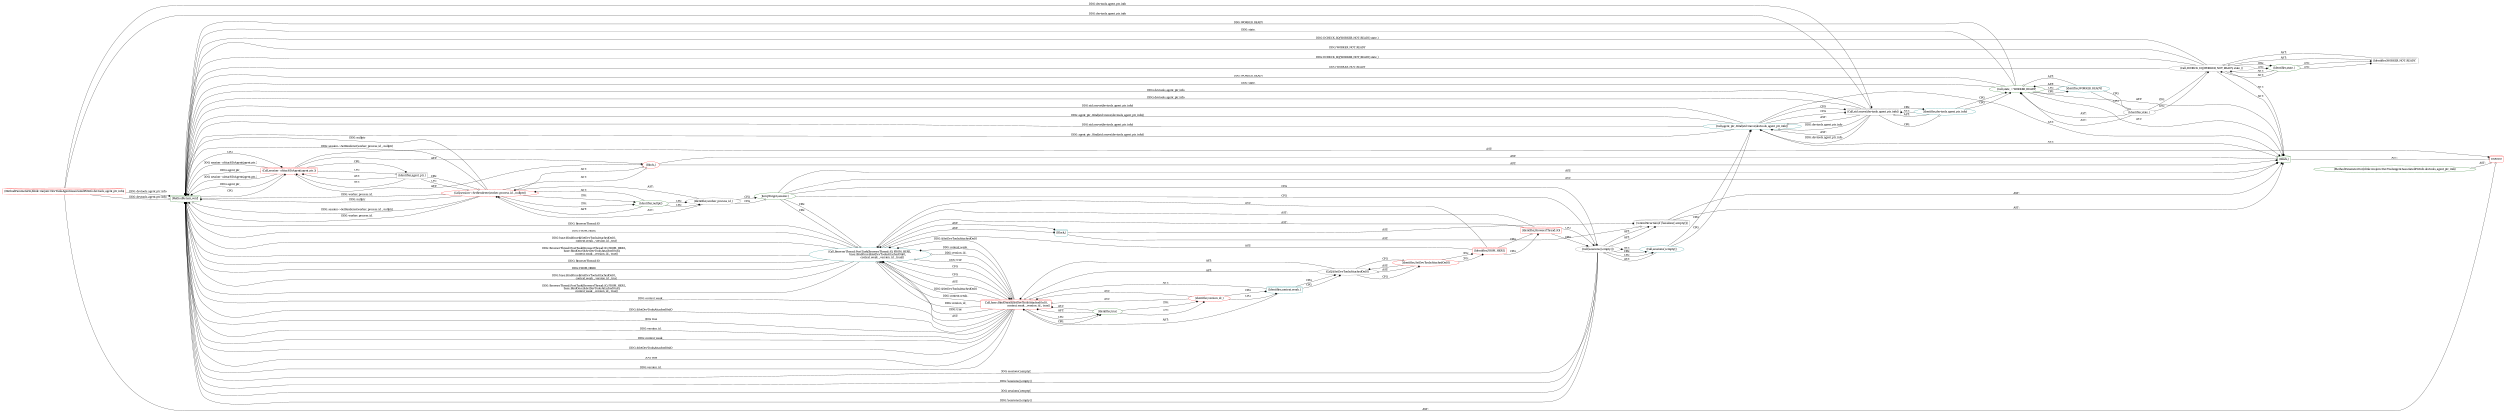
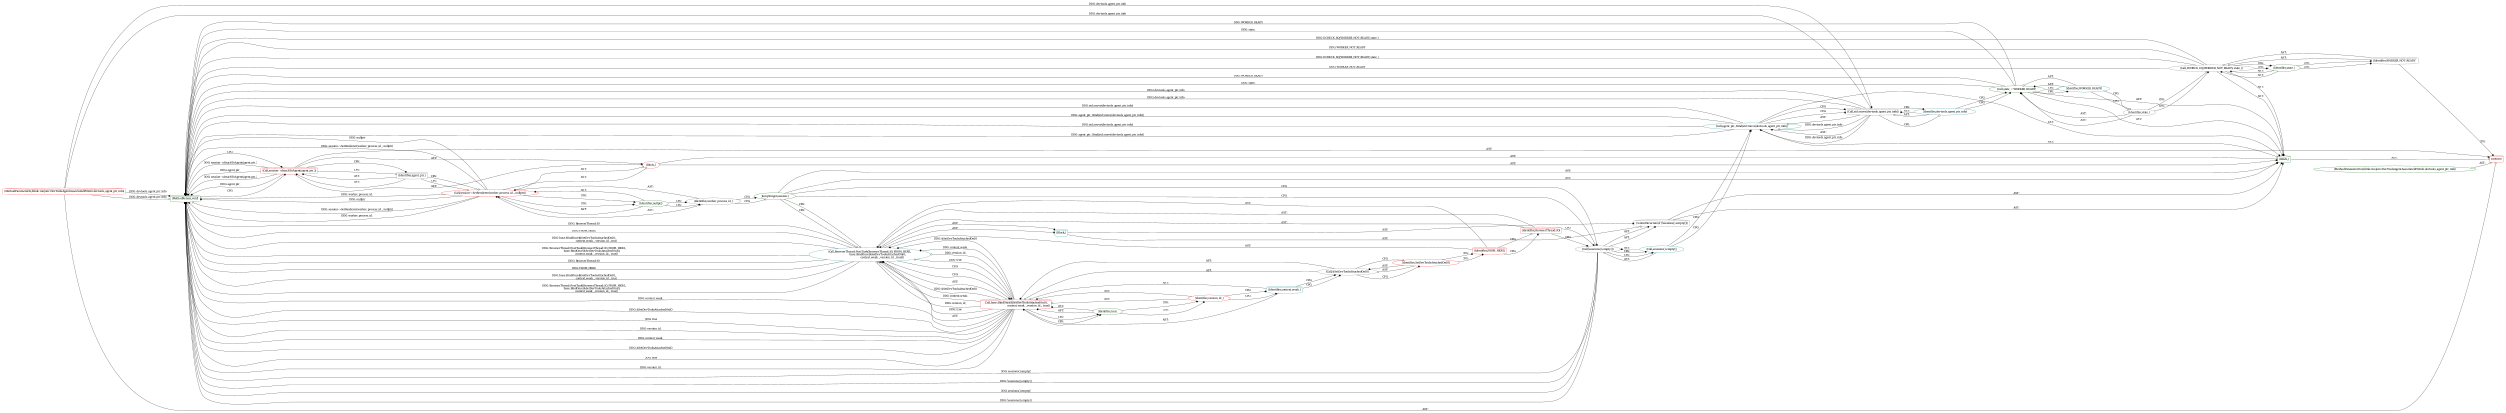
edge "(Identifier,WORKER_NOT_READY)" -> "1000100": added, label "CFG:"
